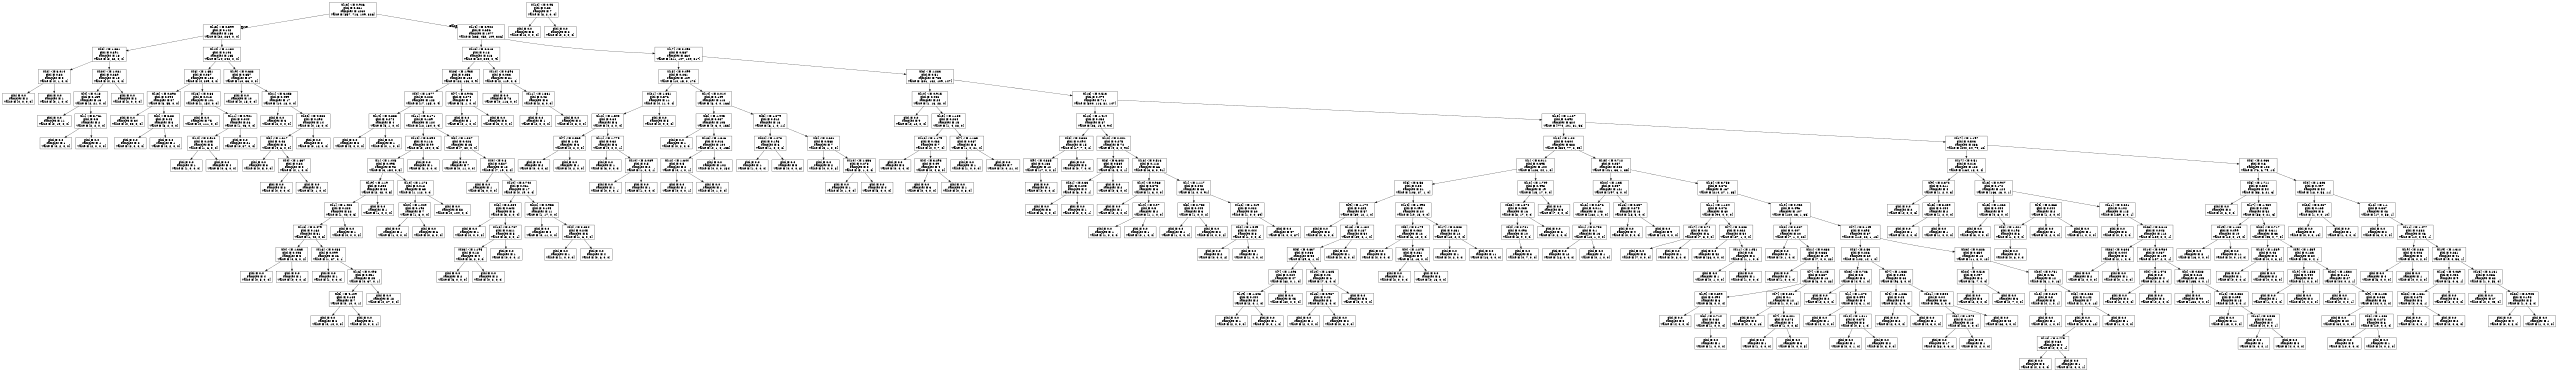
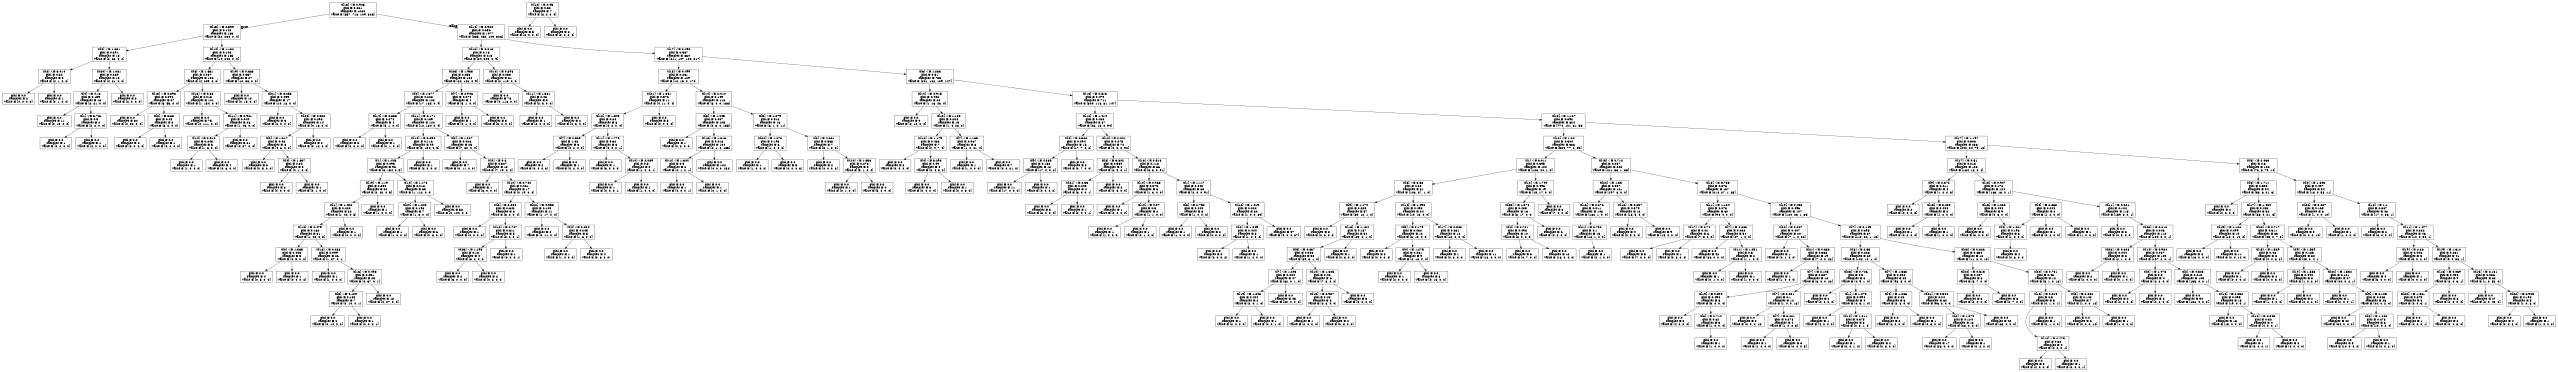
node "gini = 0.0 samples = 11 value = [17, 0, 0, 0]": added
edge "X[21] <= 0.758 gini = 0.1 samples = 13 value = [18, 1, 0, 0]" -> "gini = 0.0 samples = 12 value = [18, 0, 0, 0]": now "X[4] <= 2.781 gini = 0.498 samples = 10 value = [8, 9, 0, 0]" -> "gini = 0.0 samples = 12 value = [18, 0, 0, 0]"
node "gini = 0.0 samples = 11 value = [15, 0, 0, 0]": label "gini = 0.0 samples = 11 value = [15, 0, 0, 0]" -> "gini = 0.0 samples = 18 value = [15, 0, 0, 0]"
edge "gini = 0.0 samples = 6 value = [0, 0, 0, 12]" -> "X[10] <= 2.779 gini = 0.32 samples = 4 value = [4, 0, 0, 1]": now "X[15] <= 0.819 gini = 0.5 samples = 5 value = [4, 1, 0, 1]" -> "X[10] <= 2.779 gini = 0.32 samples = 4 value = [4, 0, 0, 1]"
